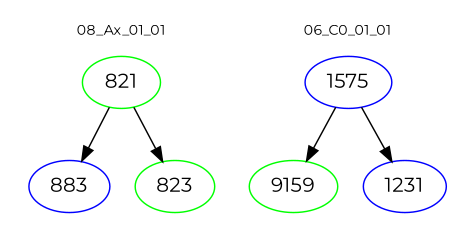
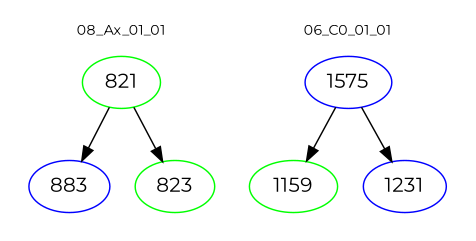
node "9159": label "9159" -> "1159"
